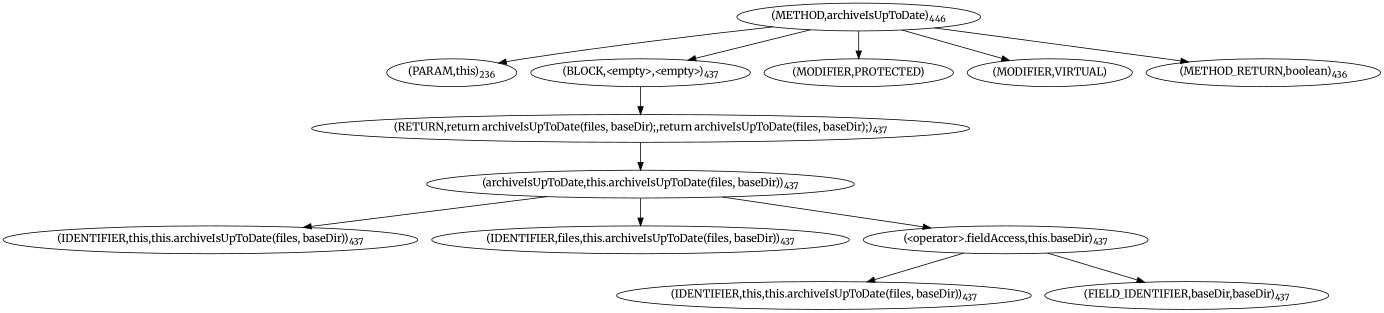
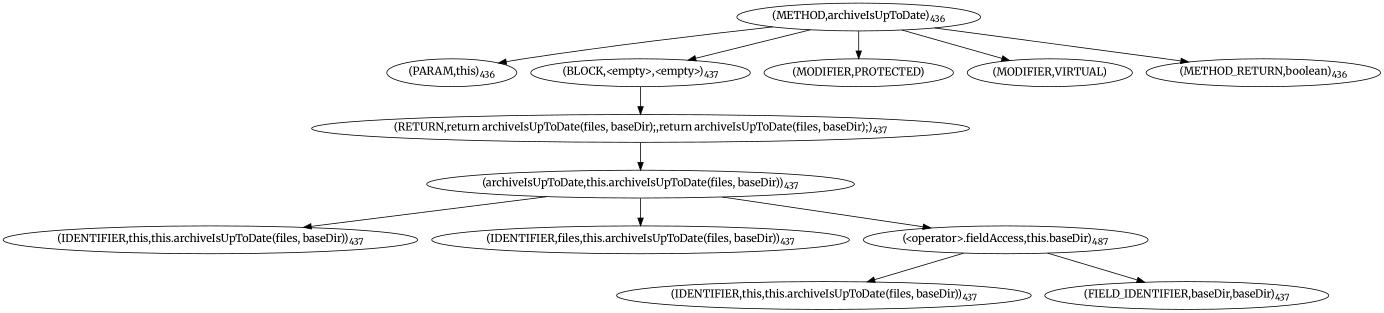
node "(METHOD,archiveIsUpToDate)": text "446" -> "436"
node "(PARAM,this)": text "236" -> "436"
node "(<operator>.fieldAccess,this.baseDir)": text "437" -> "487"
